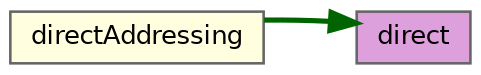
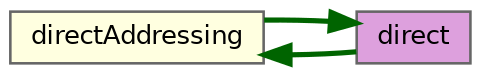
edge "direct" -> "directAddressing": added
